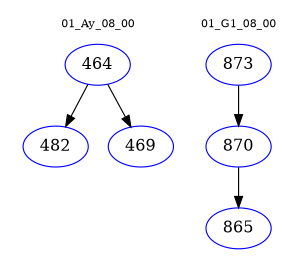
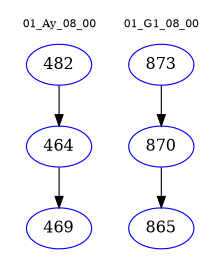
edge "464" -> "482": reversed
